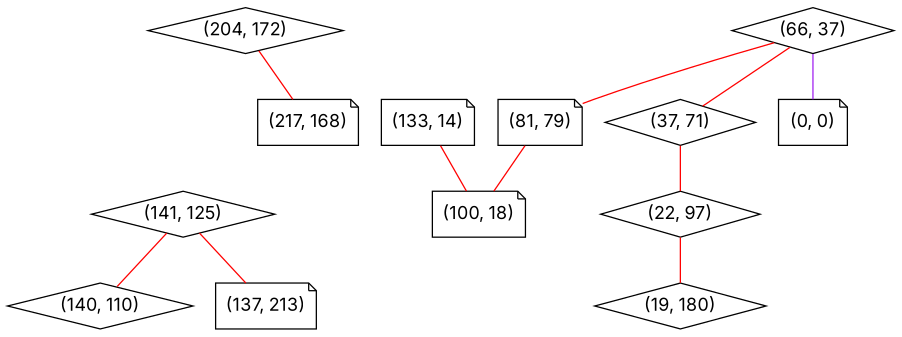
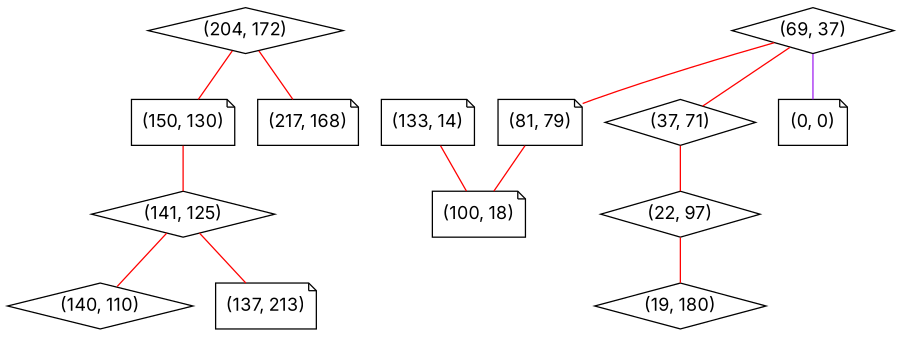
node "(66, 37)": label "(66, 37)" -> "(69, 37)"
node "(150, 130)": added
